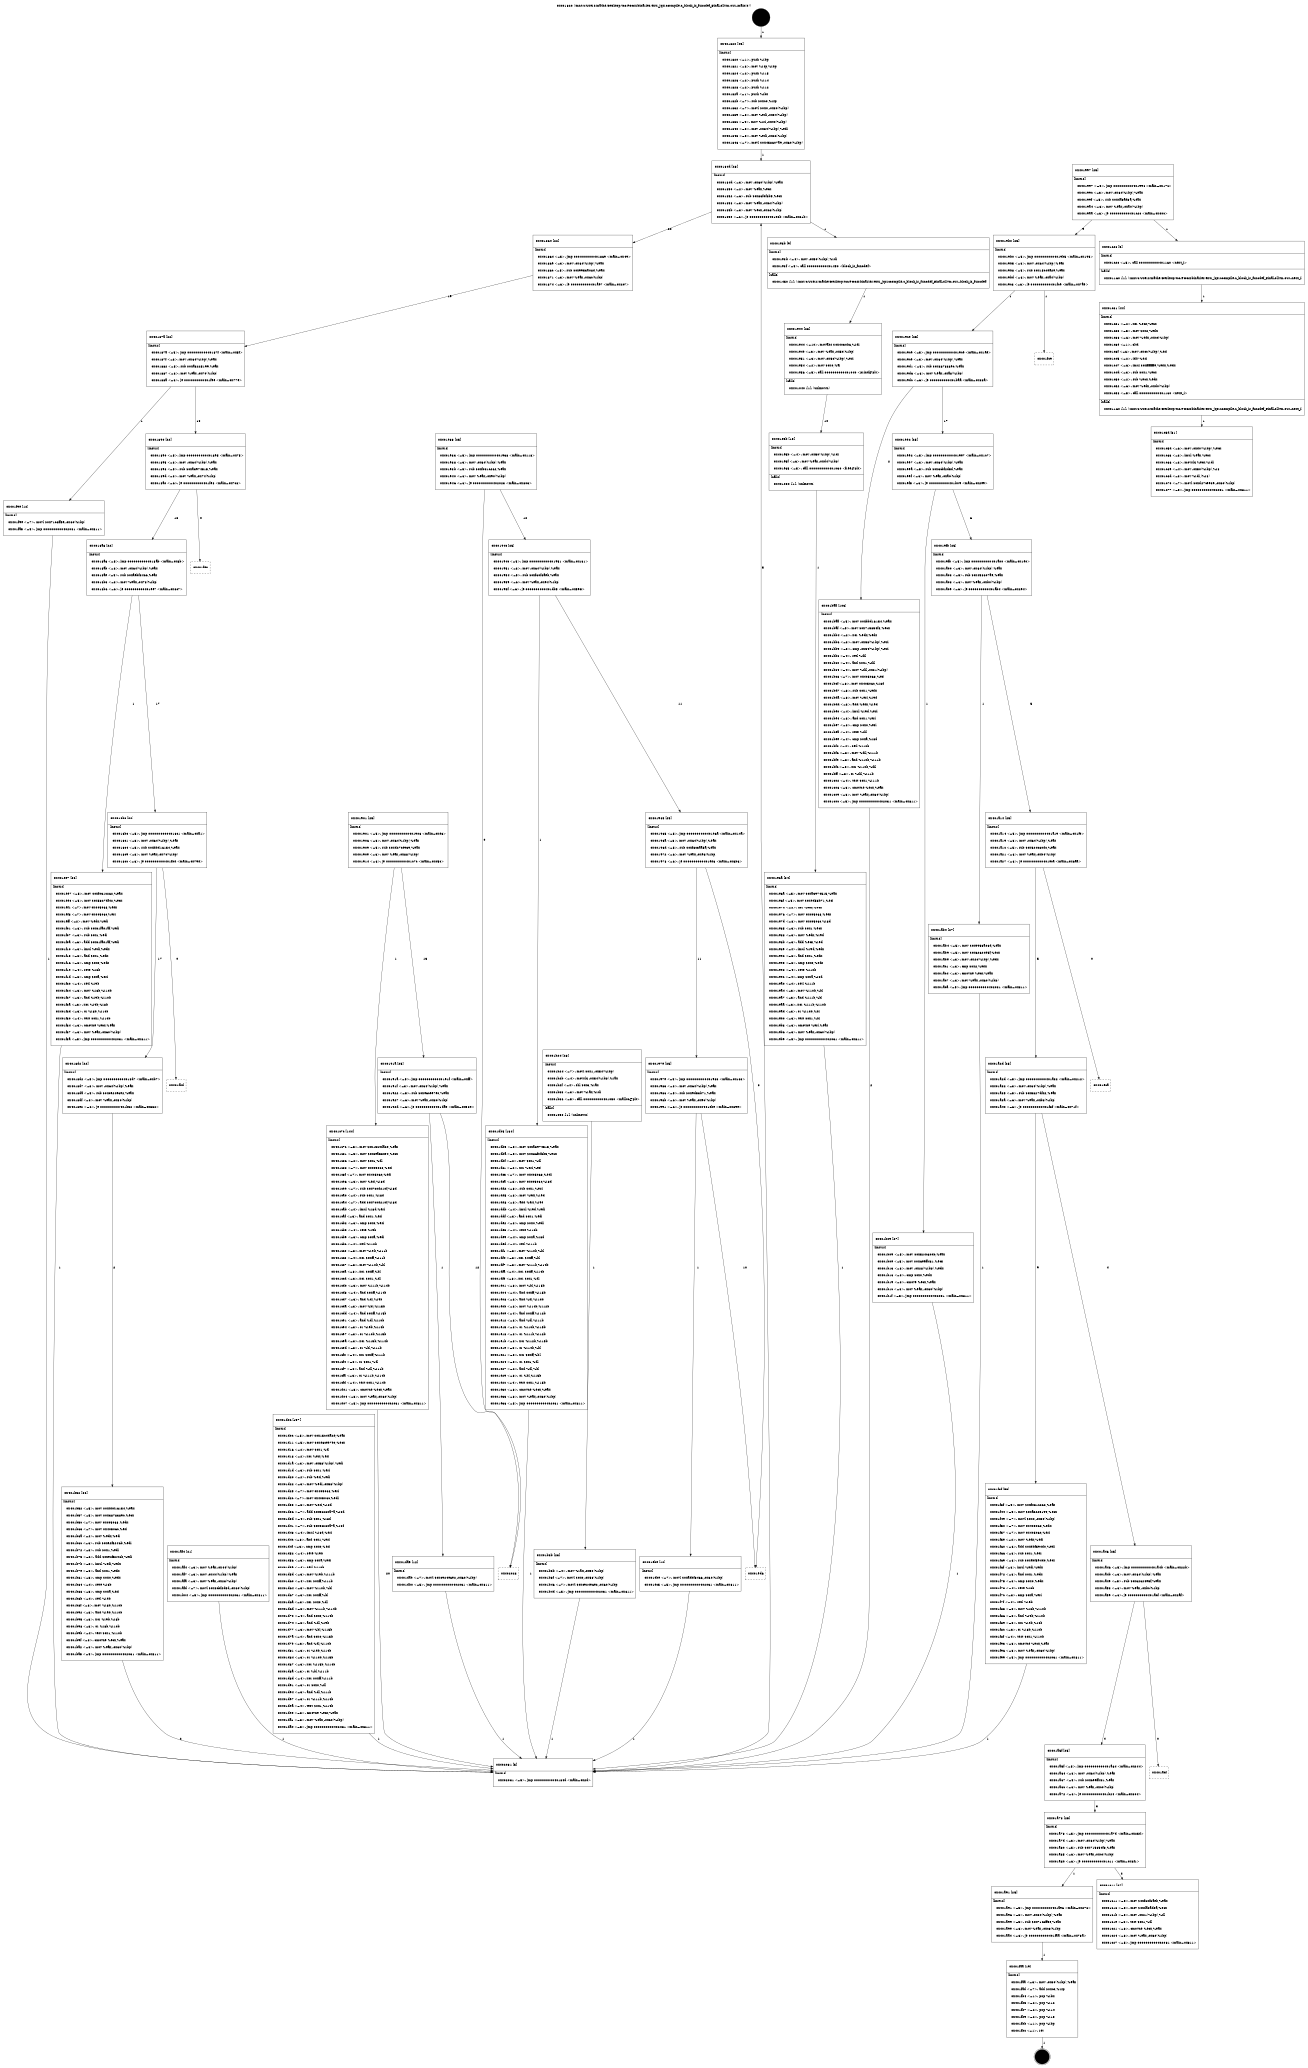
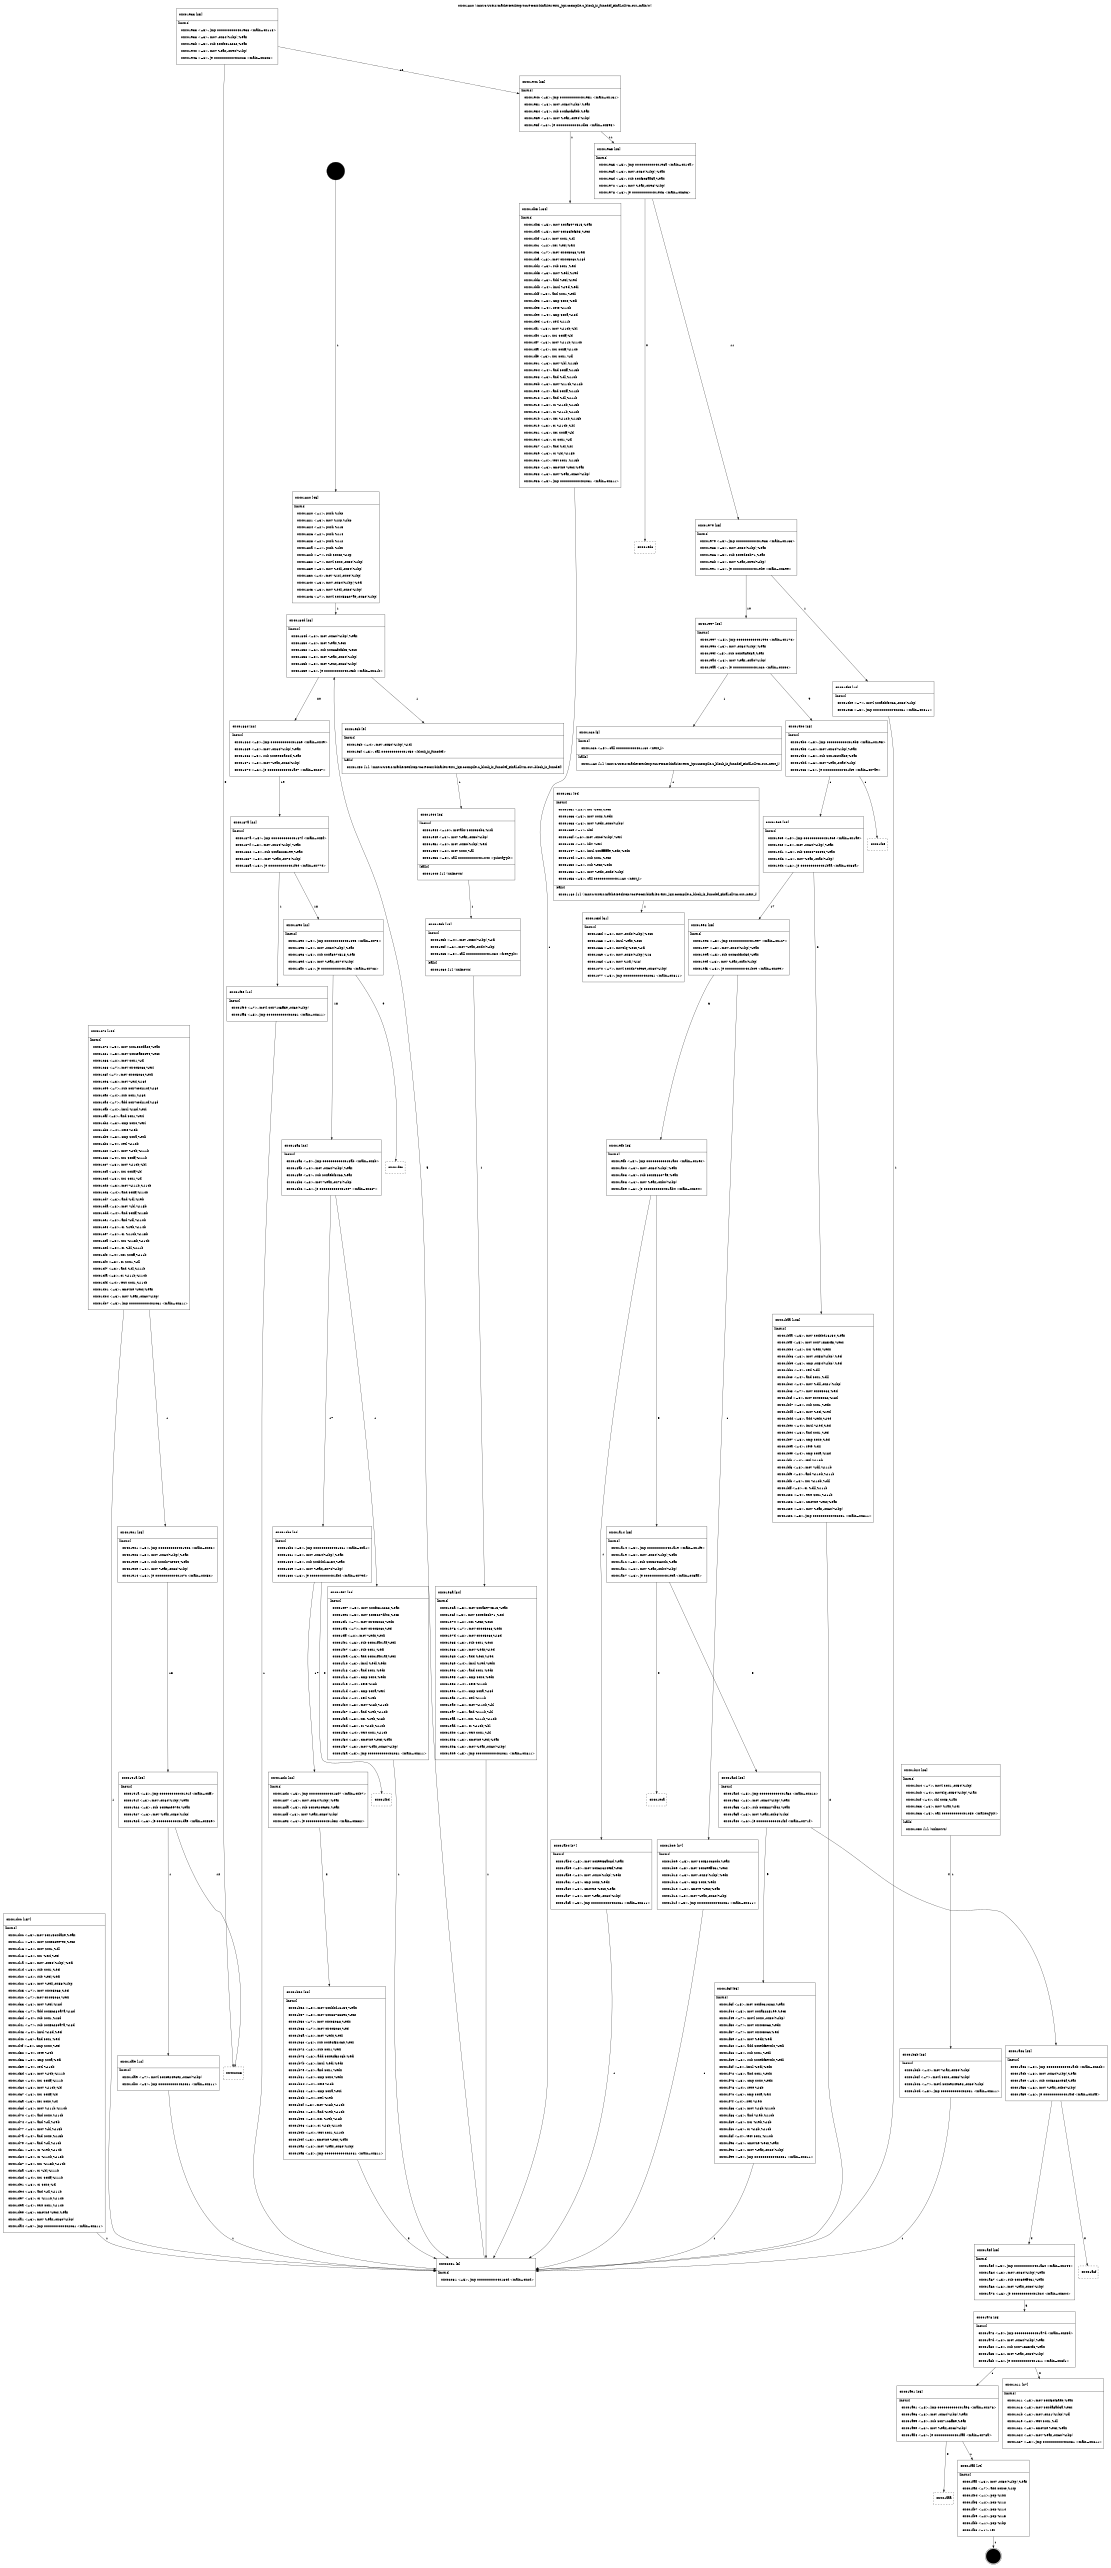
edge "0x401e44 [23]" -> "0x401e5b [15]": label " 10" -> " 1"
edge "0x401901 [25]" -> "0x401c7c [144]": reversed
edge "0x40197e [25]" -> "0x401ed6": now "0x40197e [25]" -> "0x401997 [25]"
node "0x401af4 [21]": removed
edge "0x401c7c [144]" -> "0x402031 [5]": label " 20" -> " 1"
node "0x401aaa": added
